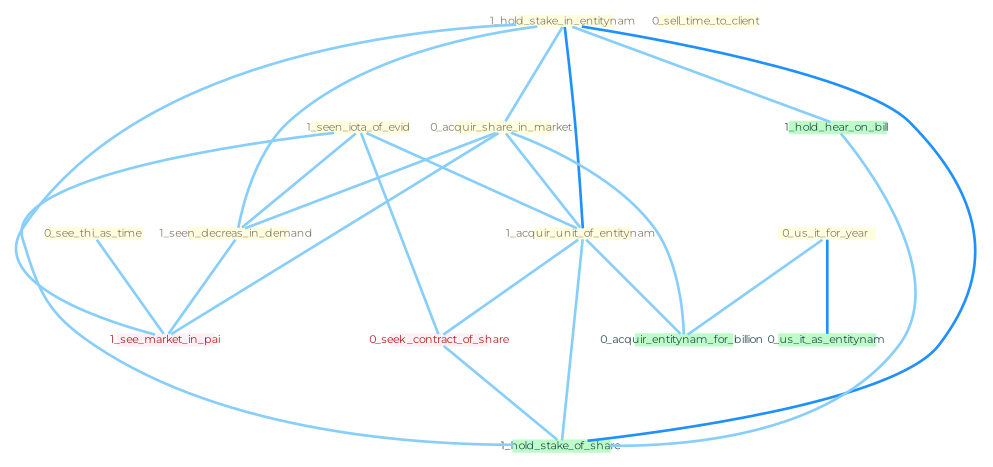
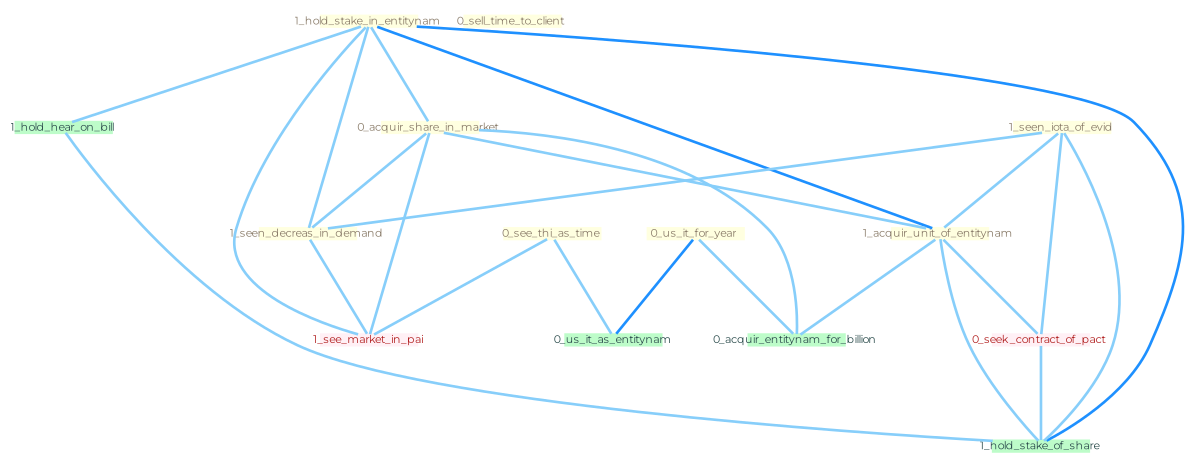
edge "0_see_thi_as_time" -- "0_us_it_as_entitynam": added
node "0_seek_contract_of_share": label "0_seek_contract_of_share" -> "0_seek_contract_of_pact"
